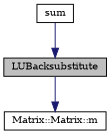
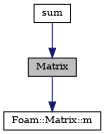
node "LUBacksubstitute": label "LUBacksubstitute" -> "Matrix"
node "Matrix::Matrix::m": label "Matrix::Matrix::m" -> "Foam::Matrix::m"
